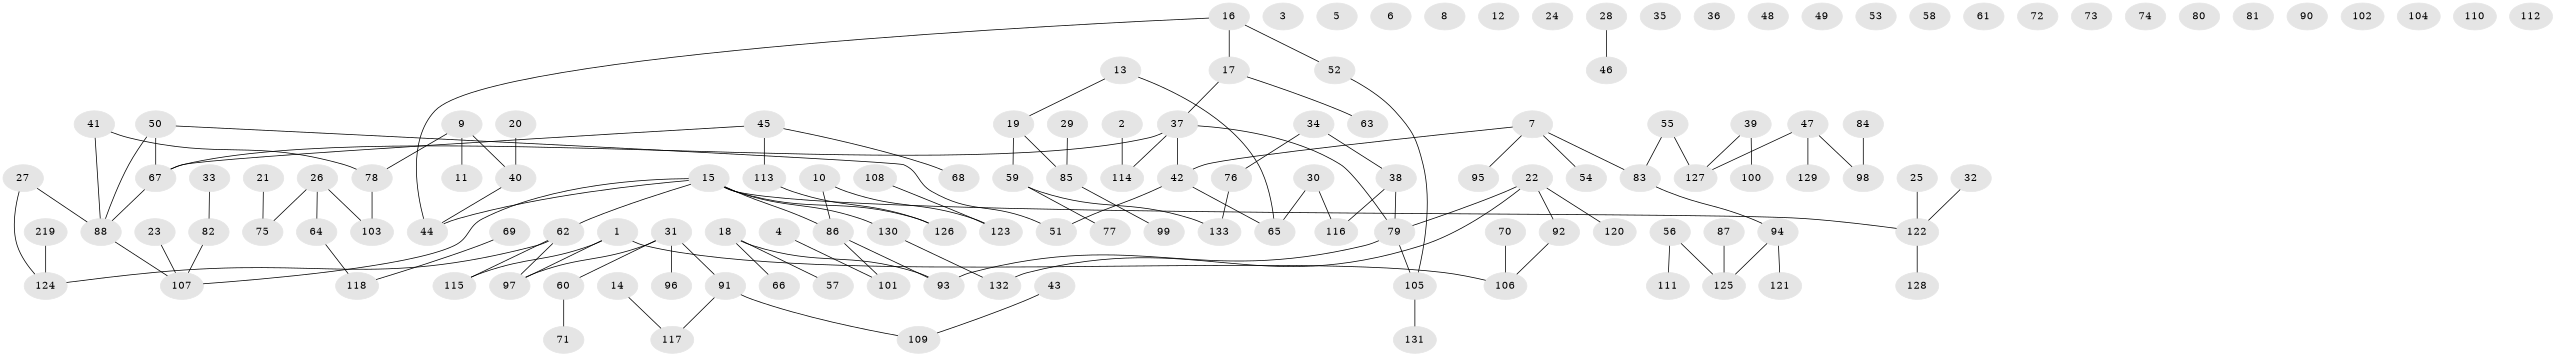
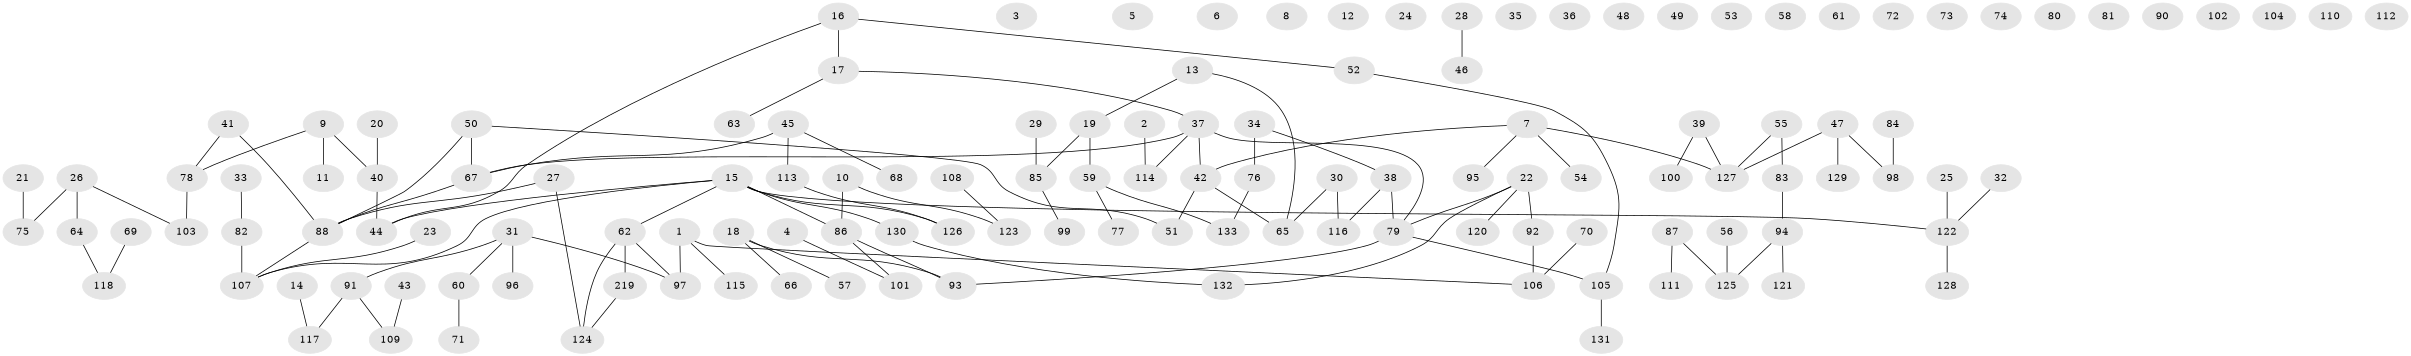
edge "7" -- "83": now "7" -- "127"
edge "62" -- "115": now "62" -- "219"
edge "56" -- "111": now "87" -- "111"
